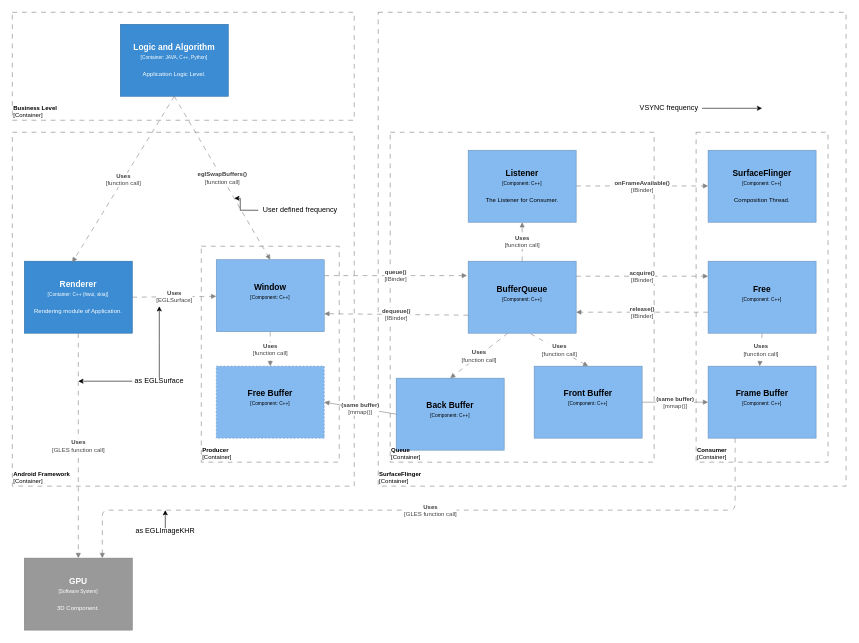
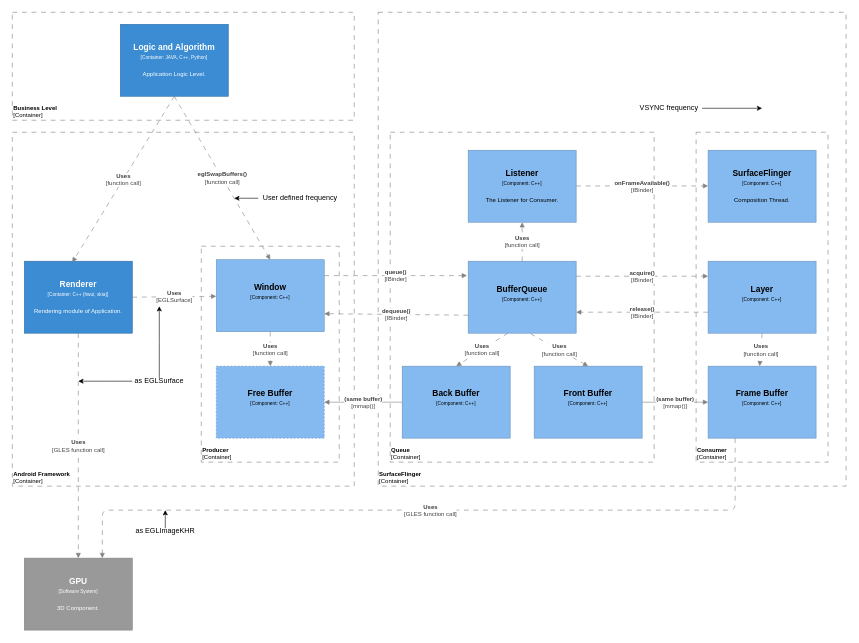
node "User defined frequency": moved (300, 210) -> (300, 198)
node "Free [Component: C++]": label "Free [Component: C++]" -> "Layer [Component: C++]"
node "Back Buffer [Component: C++]": moved (450, 414) -> (456, 402)
